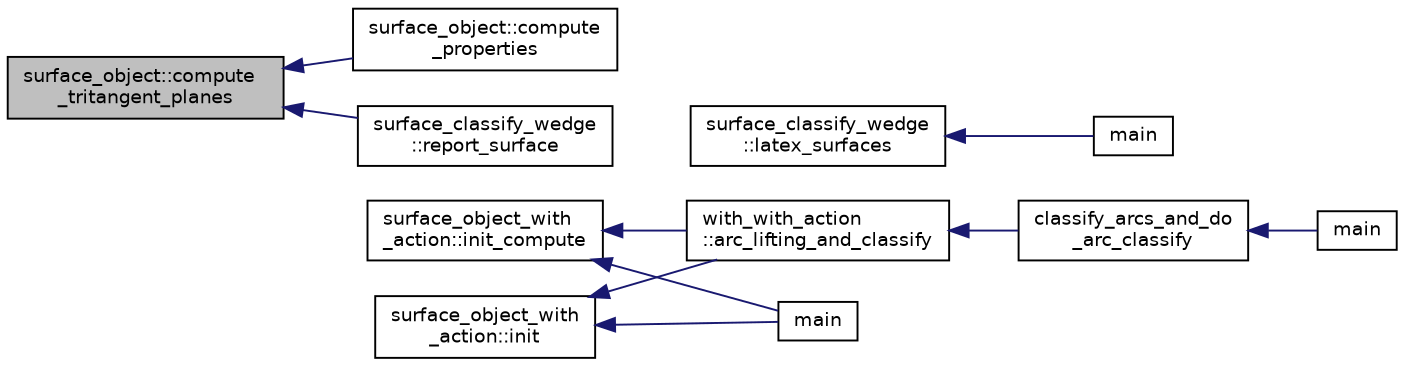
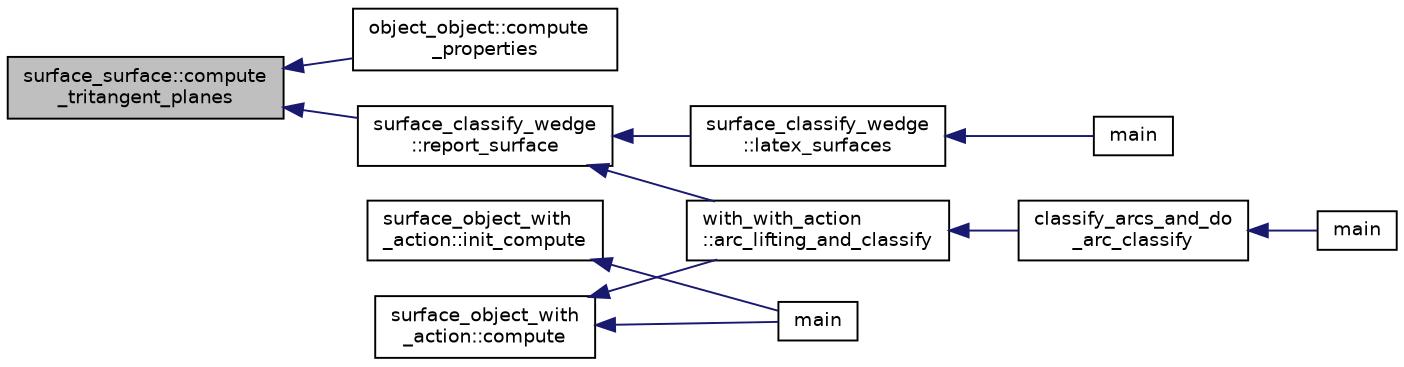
node "surface_object::compute _properties": label "surface_object::compute _properties" -> "object_object::compute _properties"
node "surface_object::compute _tritangent_planes": label "surface_object::compute _tritangent_planes" -> "surface_surface::compute _tritangent_planes"
edge "surface_classify_wedge ::latex_surfaces" -> "surface_classify_wedge ::report_surface": added
edge "with_with_action ::arc_lifting_and_classify" -> "surface_object_with _action::init_compute": now "with_with_action ::arc_lifting_and_classify" -> "surface_classify_wedge ::report_surface"
node "surface_object_with _action::init": label "surface_object_with _action::init" -> "surface_object_with _action::compute"
